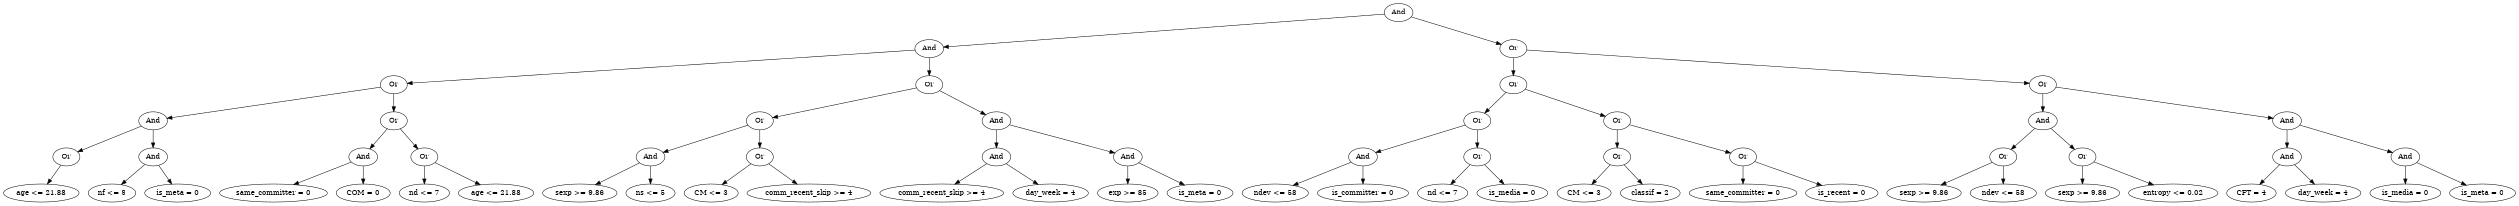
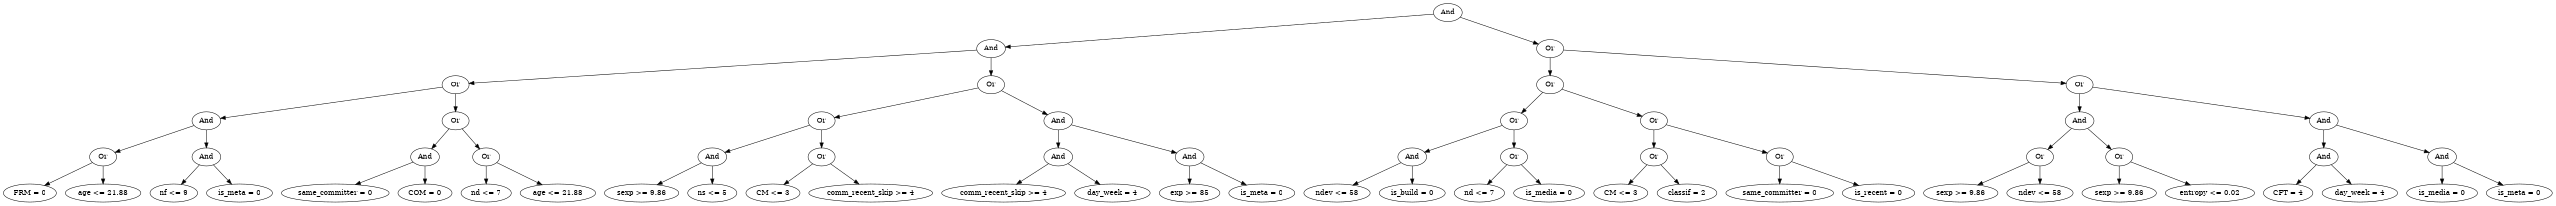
node "FRM = 0": added
node "is_committer = 0": label "is_committer = 0" -> "is_build = 0"
